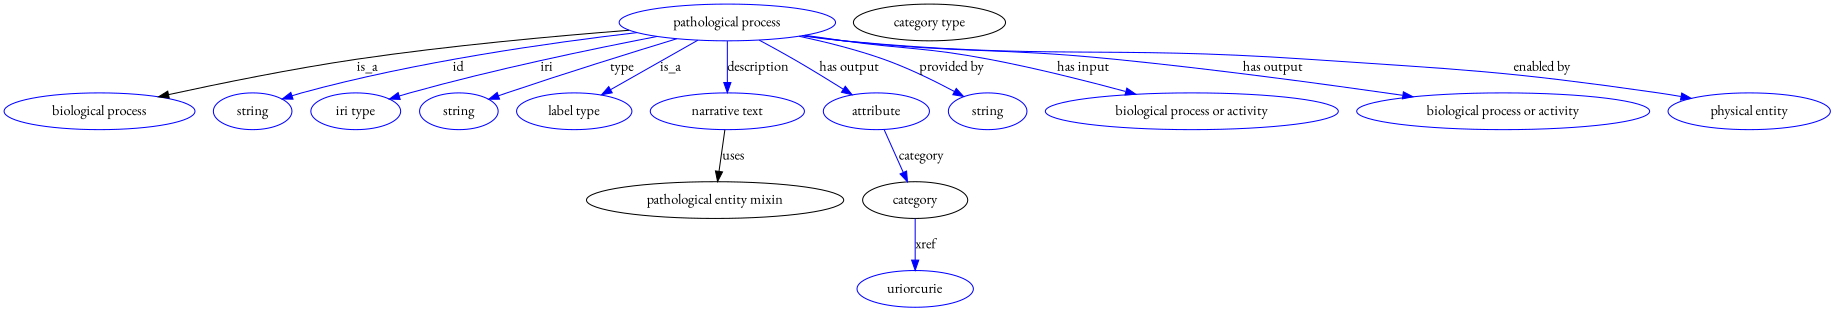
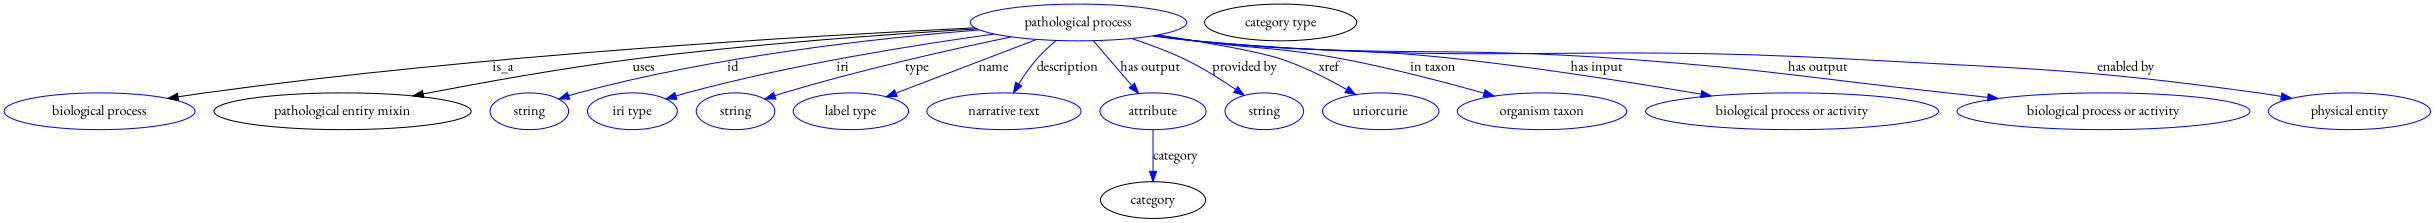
edge "pathological process" -> "label type": label "is_a" -> "name"
node "organism taxon": added
edge "narrative text" -> "pathological entity mixin": now "pathological process" -> "pathological entity mixin"
edge "category" -> "uriorcurie": now "pathological process" -> "uriorcurie"
